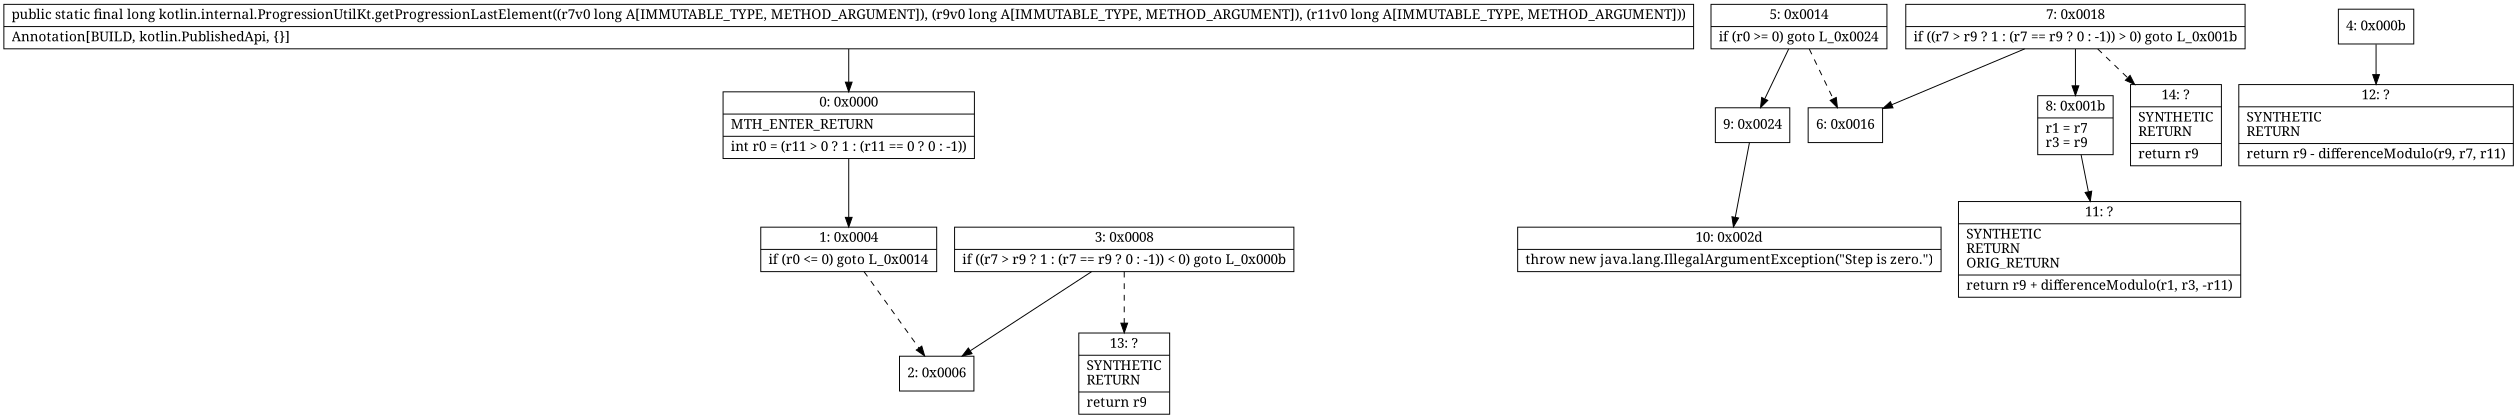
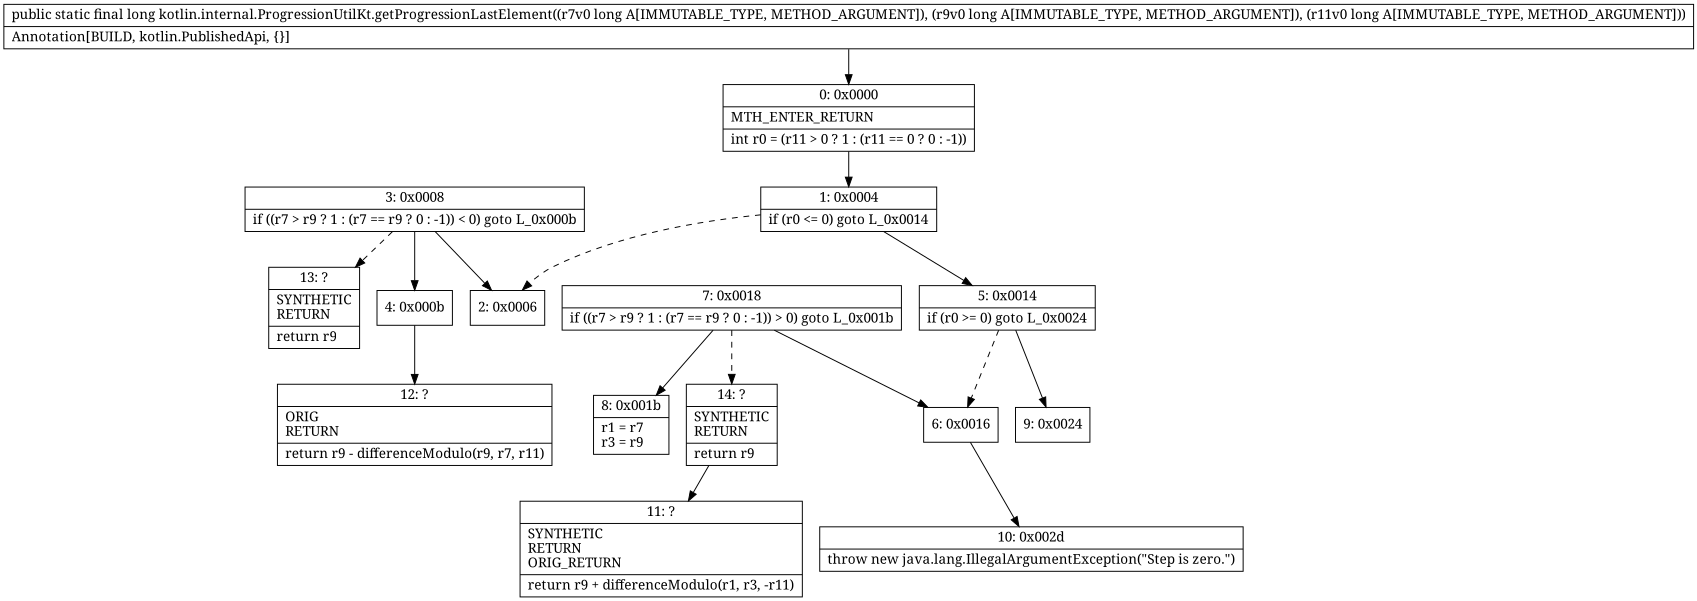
node "12: ?": text "SYNTHETIC" -> "ORIG"
edge "8: 0x001b" -> "11: ?": now "14: ?" -> "11: ?"
edge "9: 0x0024" -> "10: 0x002d": now "6: 0x0016" -> "10: 0x002d"
edge "3: 0x0008" -> "4: 0x000b": added
edge "1: 0x0004" -> "5: 0x0014": added
